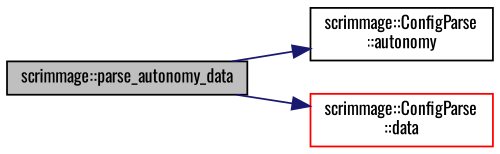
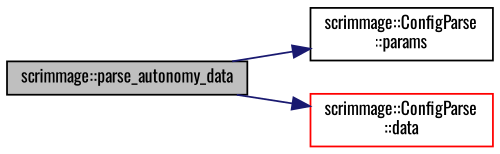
node "scrimmage::ConfigParse ::autonomy": label "scrimmage::ConfigParse ::autonomy" -> "scrimmage::ConfigParse ::params"
